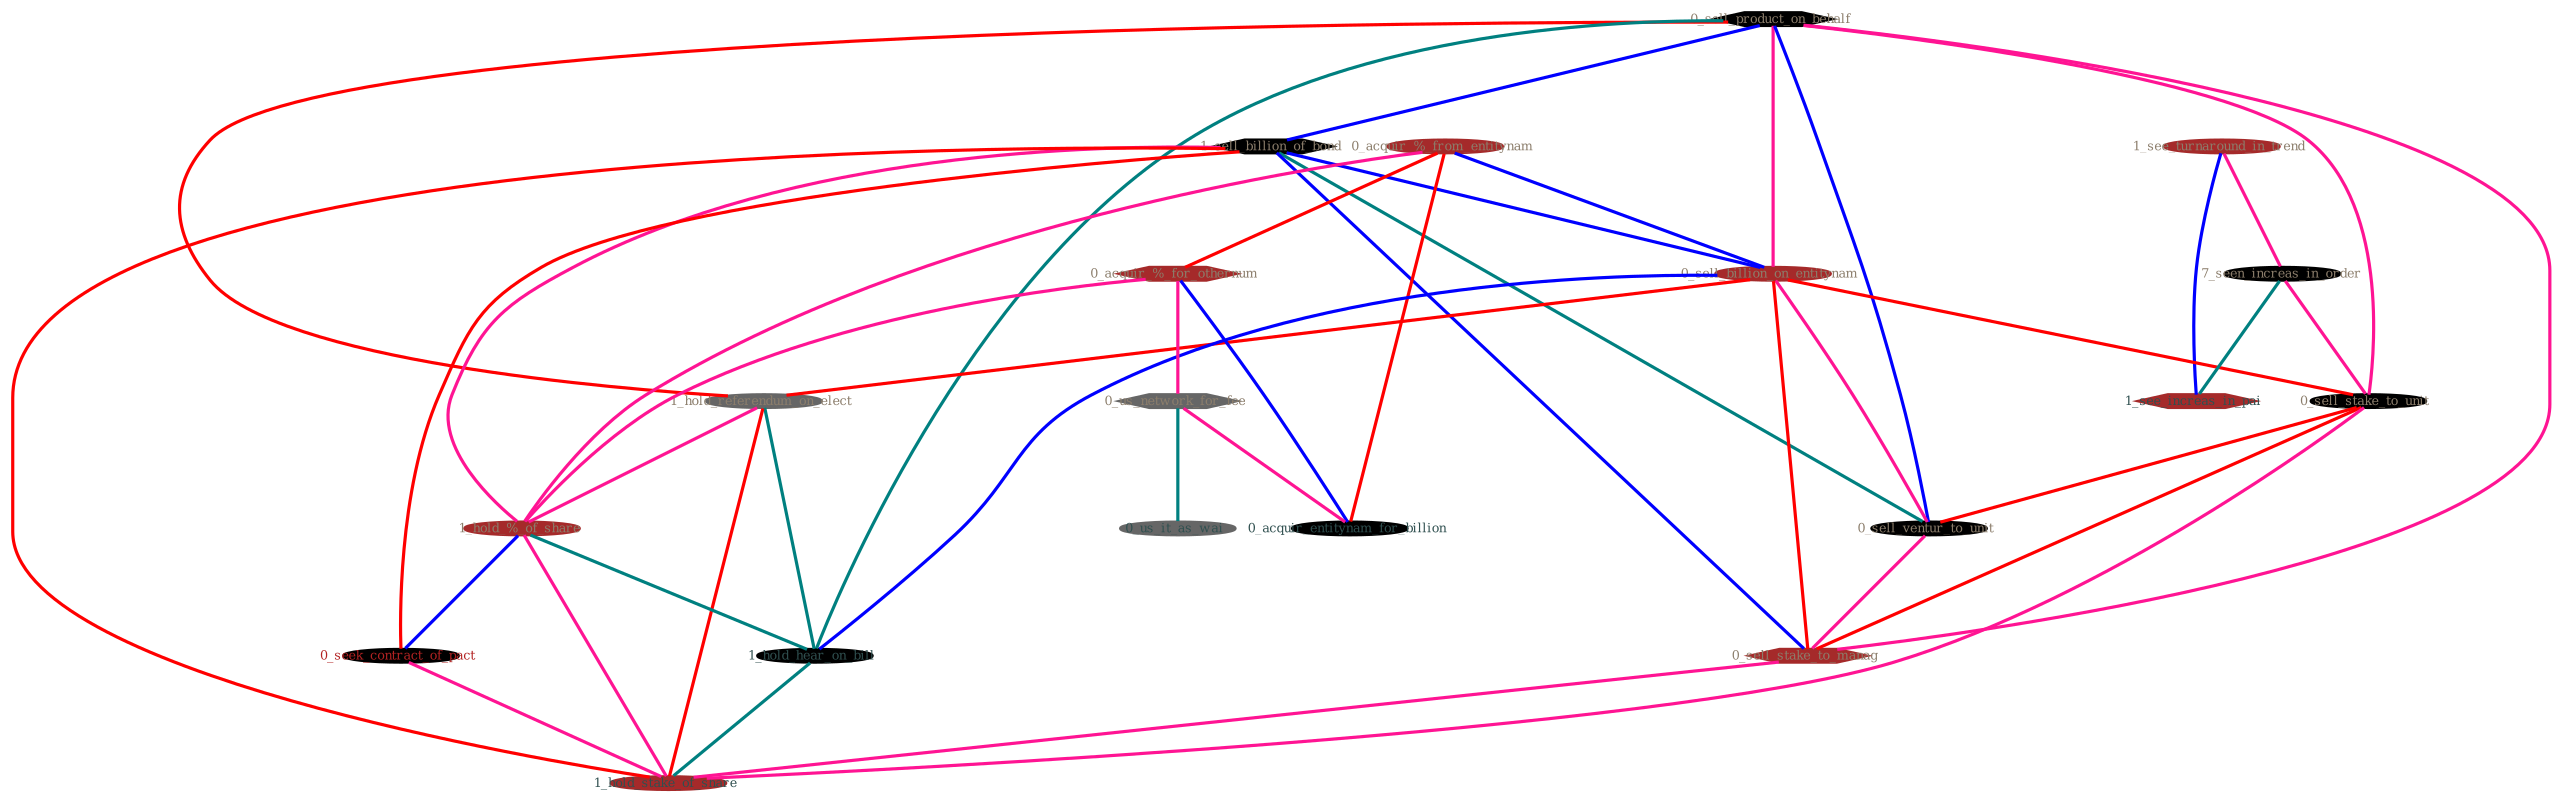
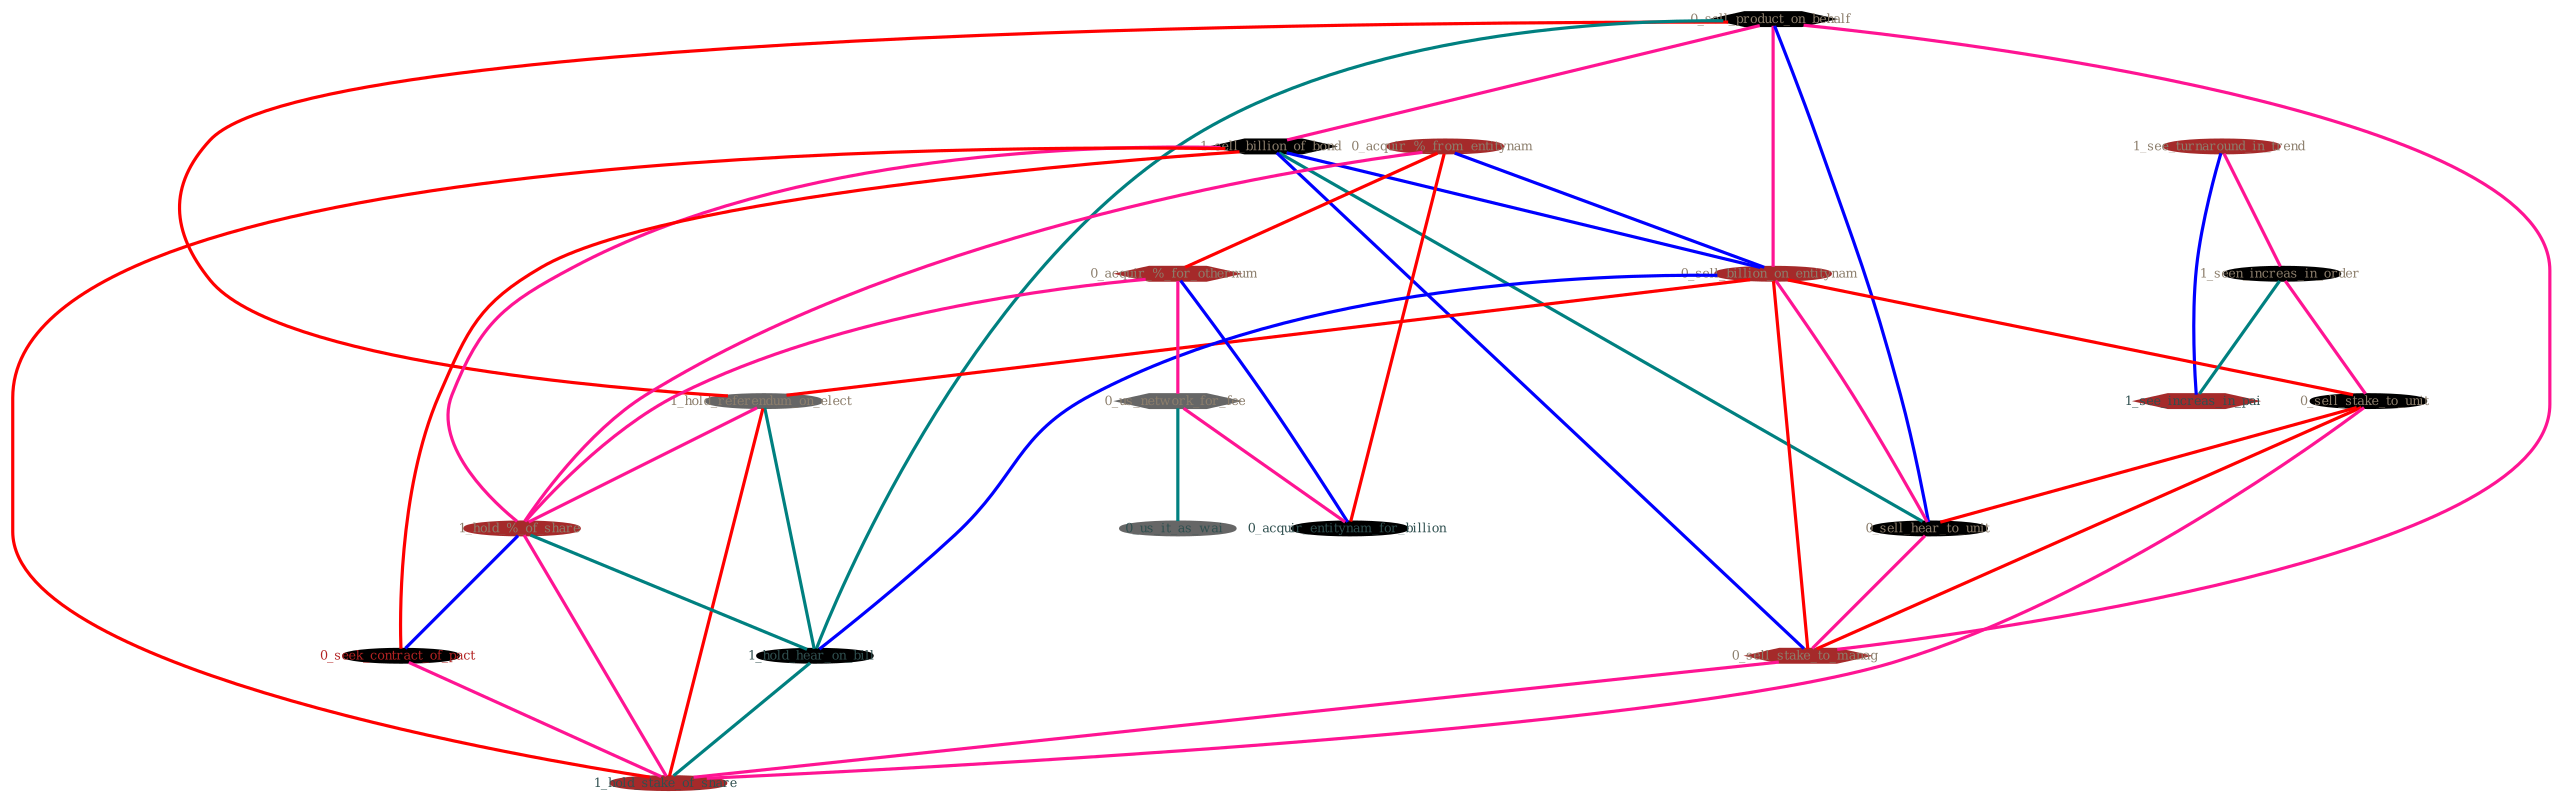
edge "0_sell_product_on_behalf" -- "1_sell_billion_of_bond": color blue -> deeppink
edge "0_sell_product_on_behalf" -- "0_sell_stake_to_unit": removed
node "7_seen_increas_in_order": label "7_seen_increas_in_order" -> "1_seen_increas_in_order"
node "0_sell_ventur_to_unit": label "0_sell_ventur_to_unit" -> "0_sell_hear_to_unit"
